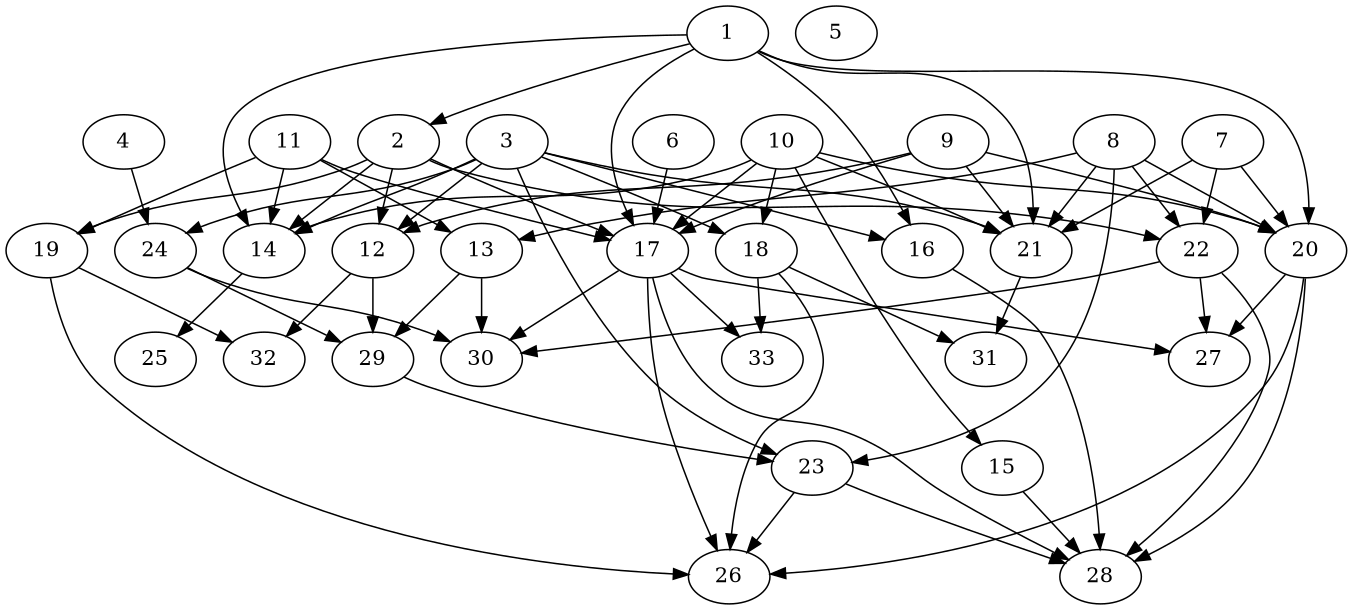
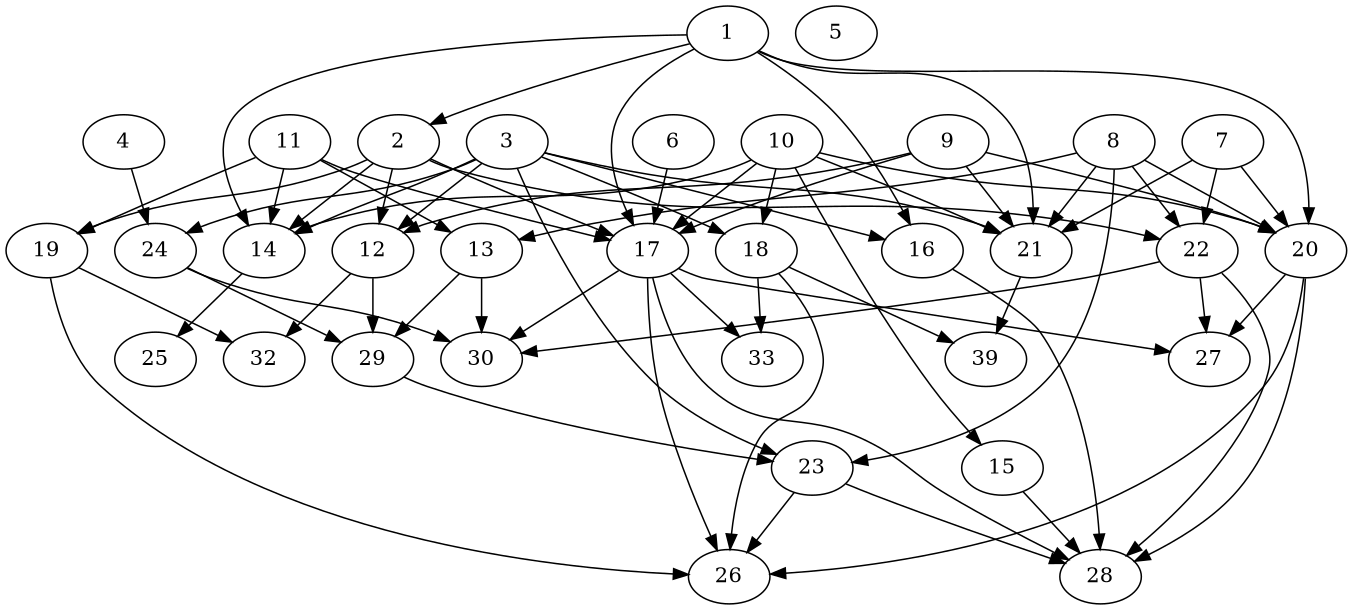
node "31": label "31" -> "39"
